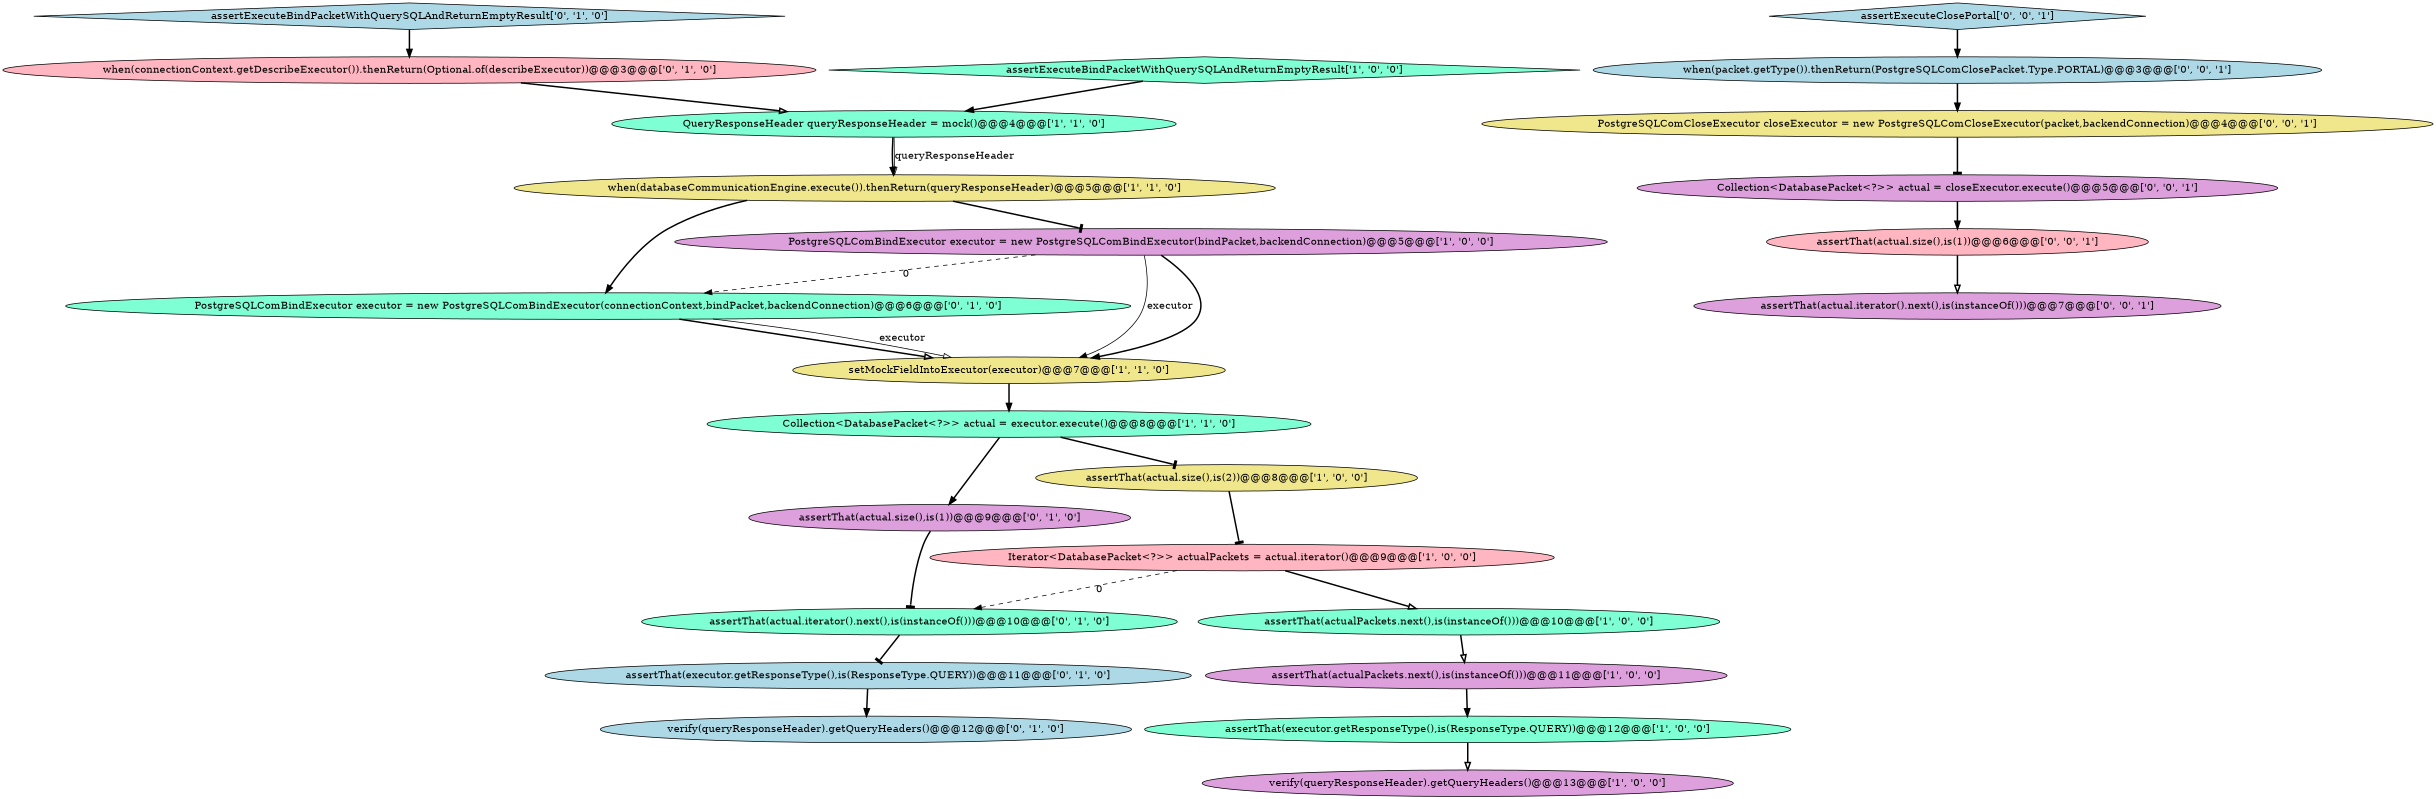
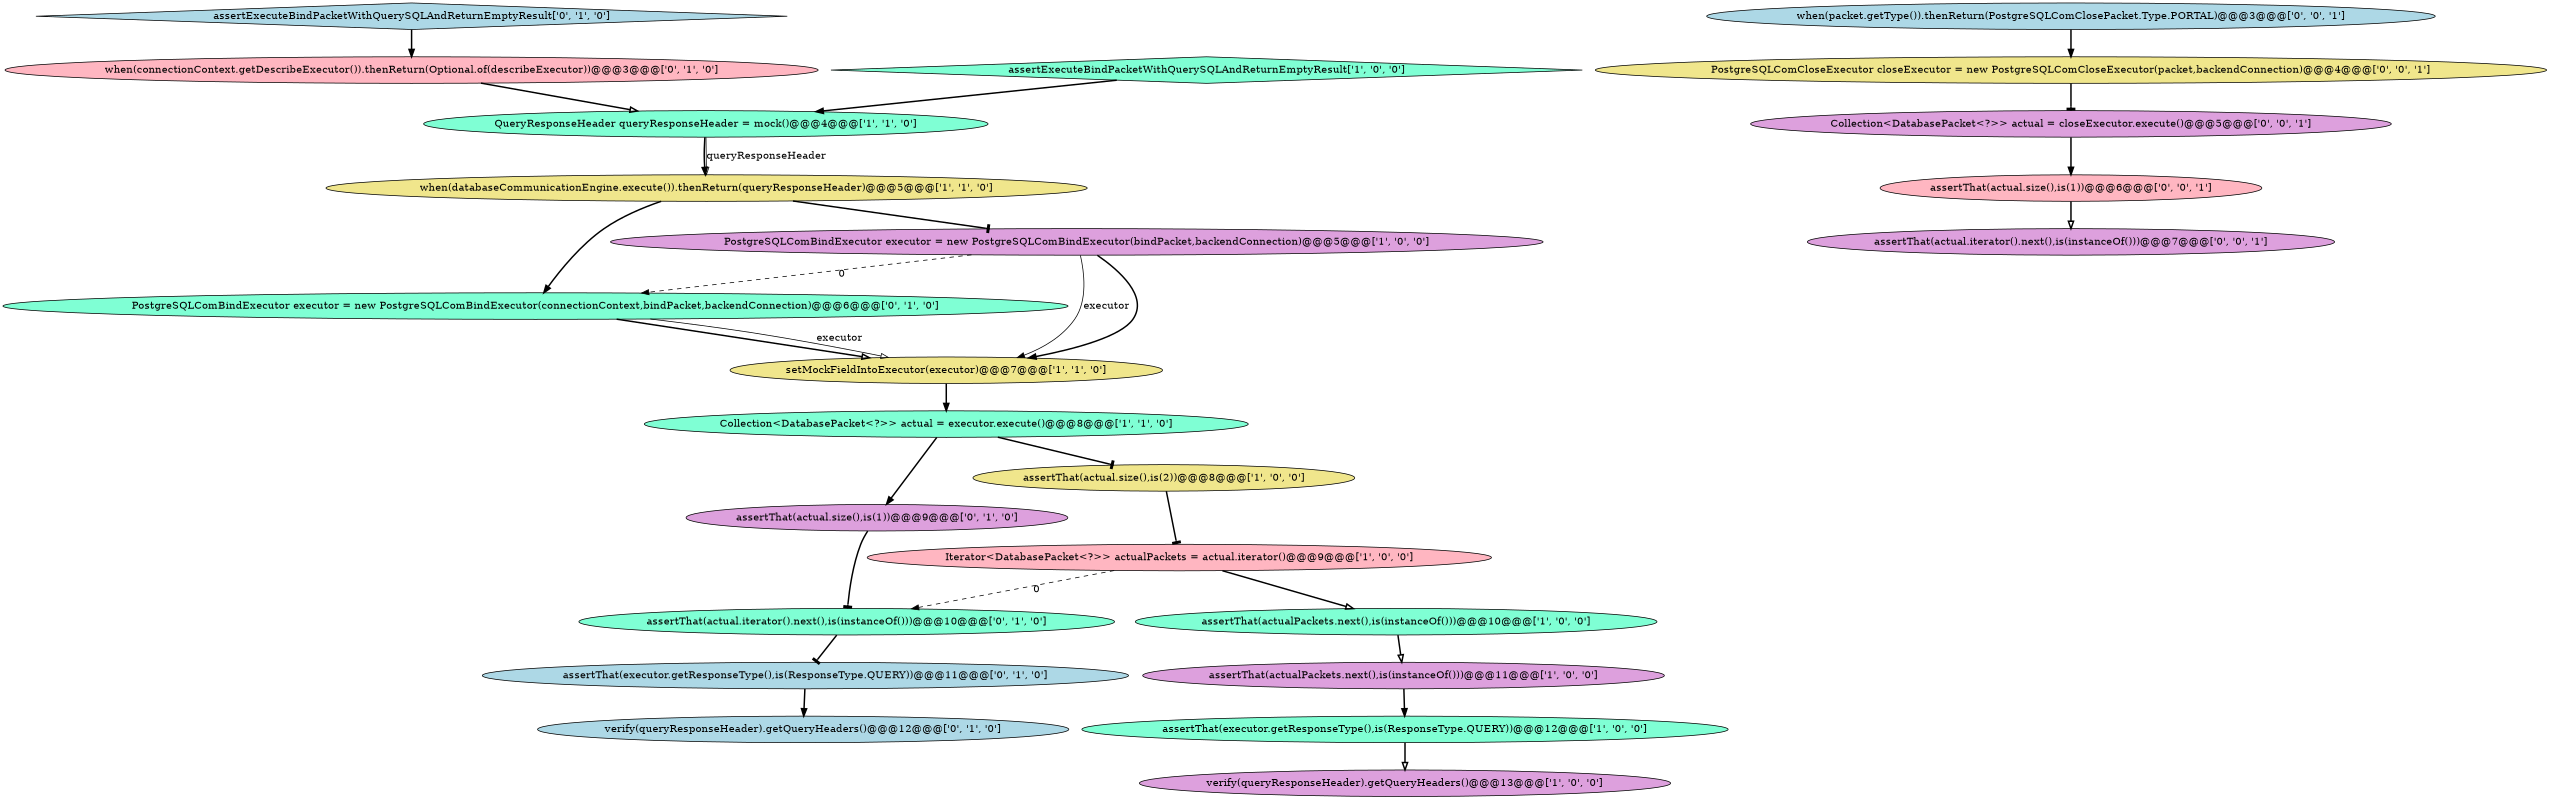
node "assertExecuteClosePortal['0', '0', '1']": removed
